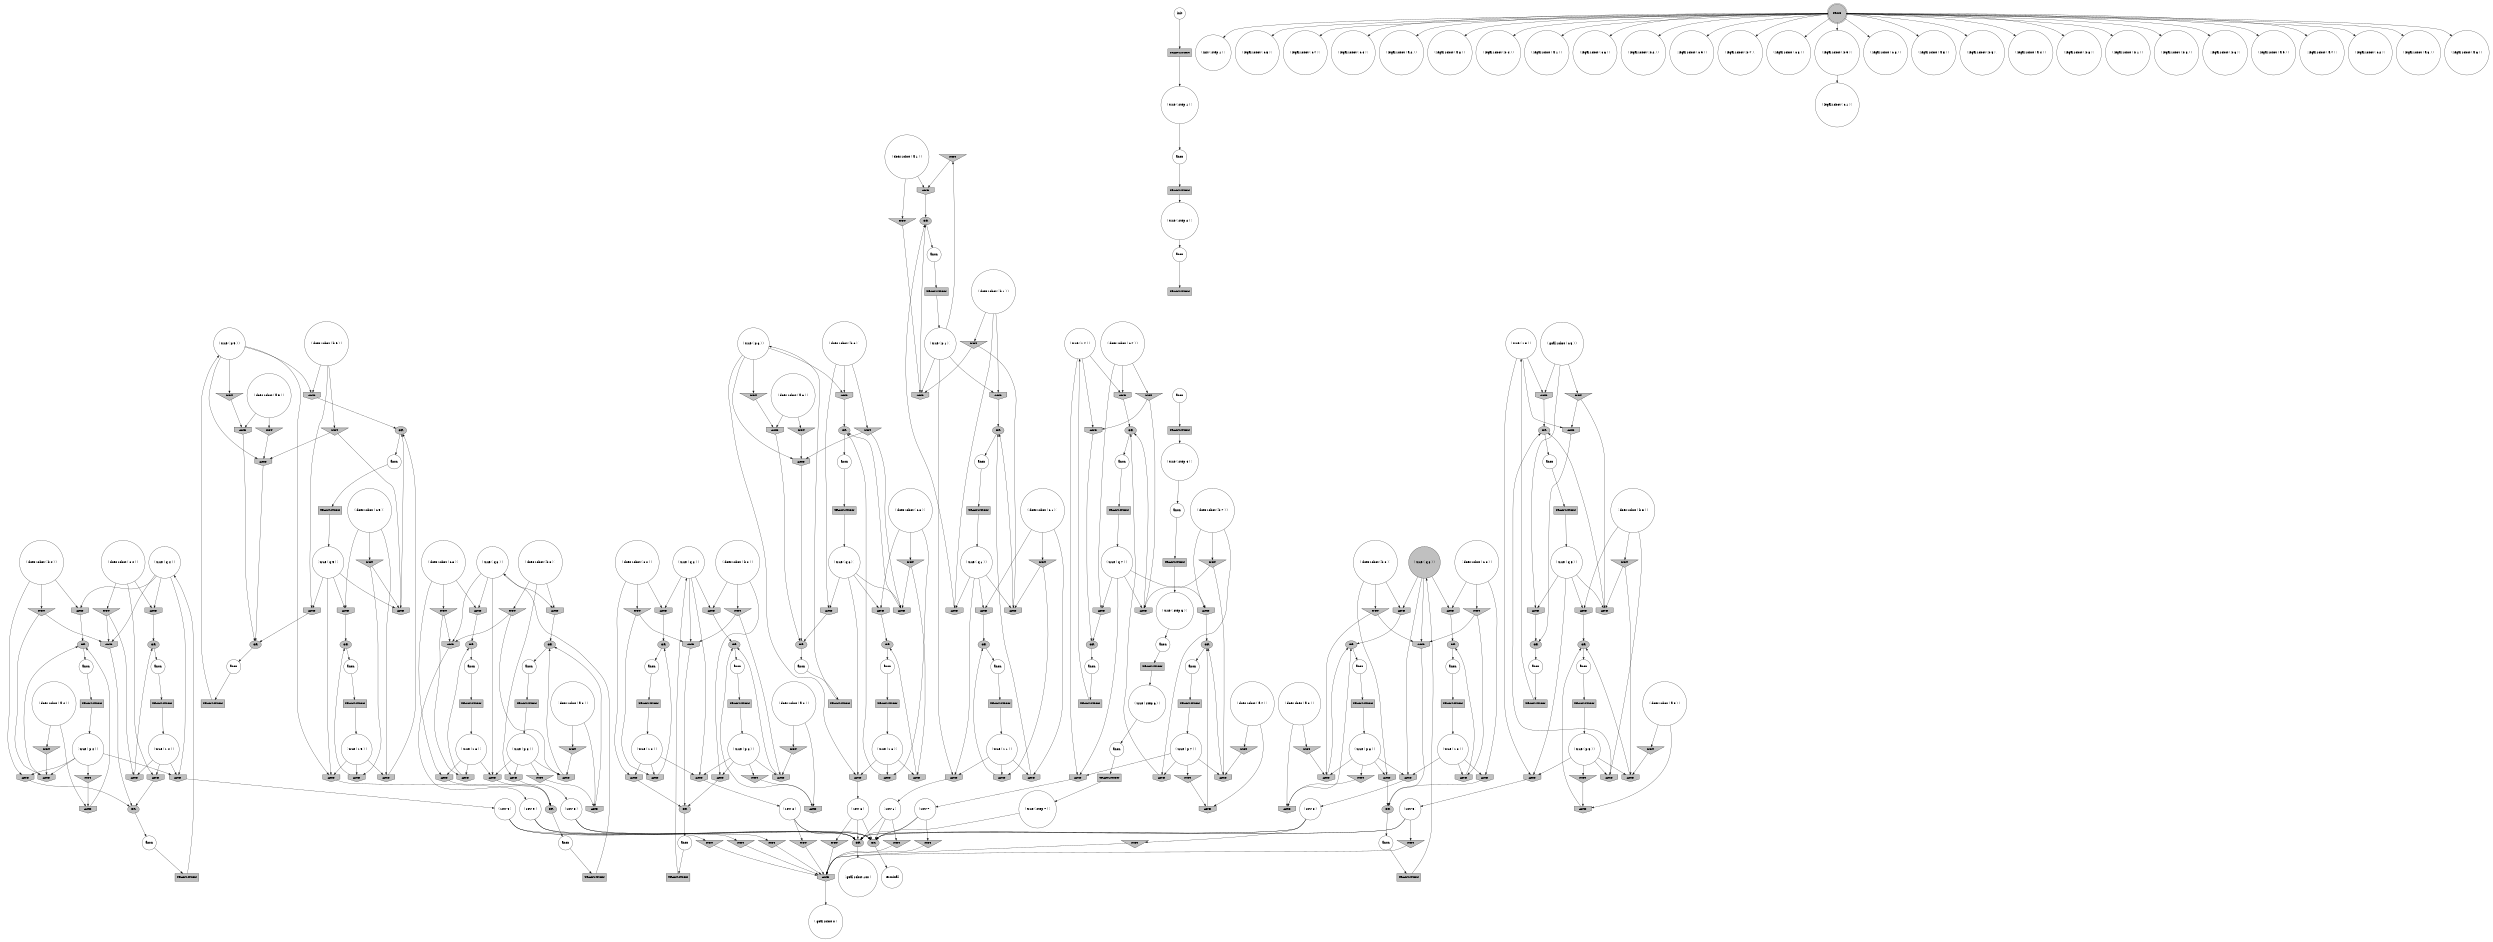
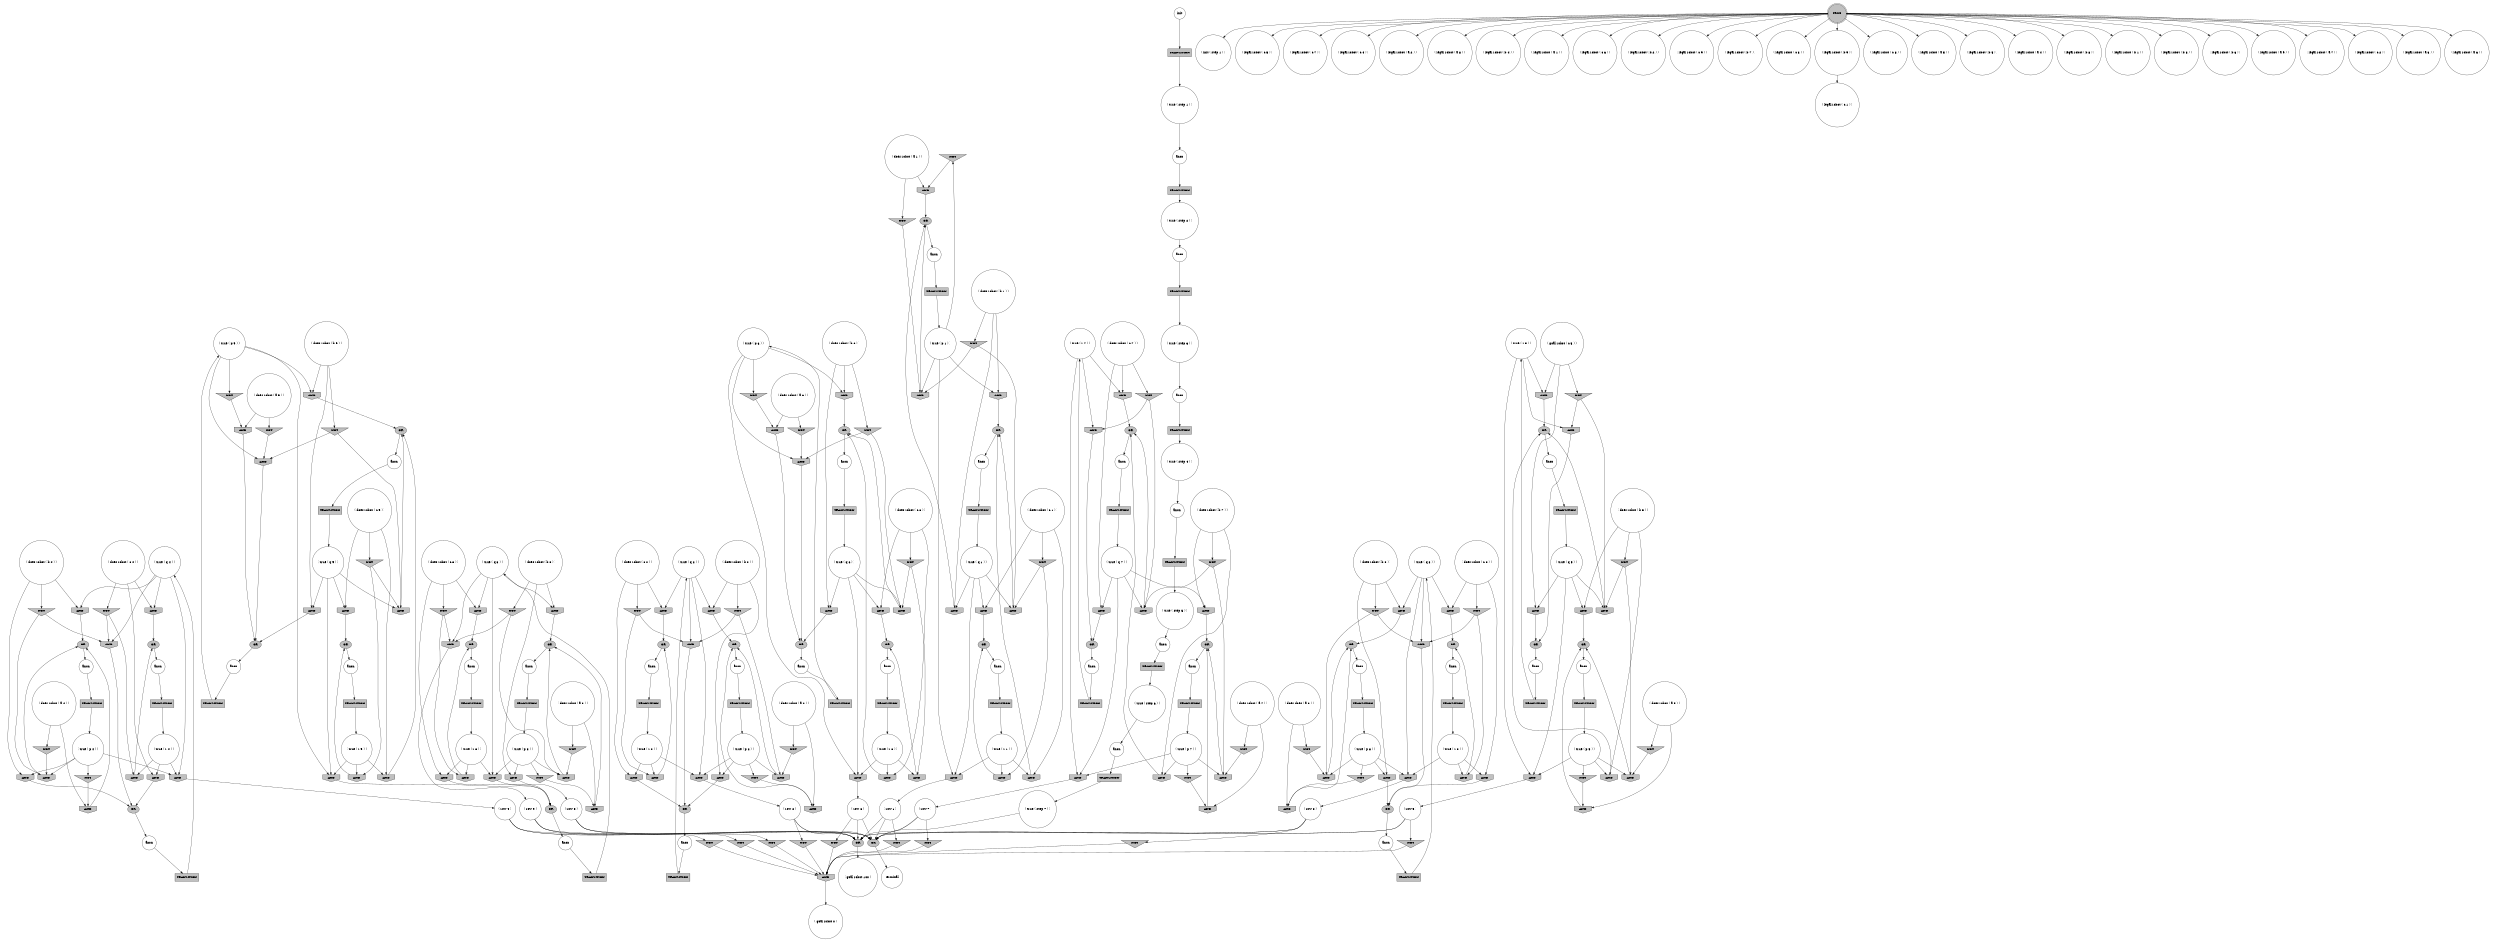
node "( true ( step 3 ) )": added
node "( true ( q 8 ) )": fillcolor grey -> white
